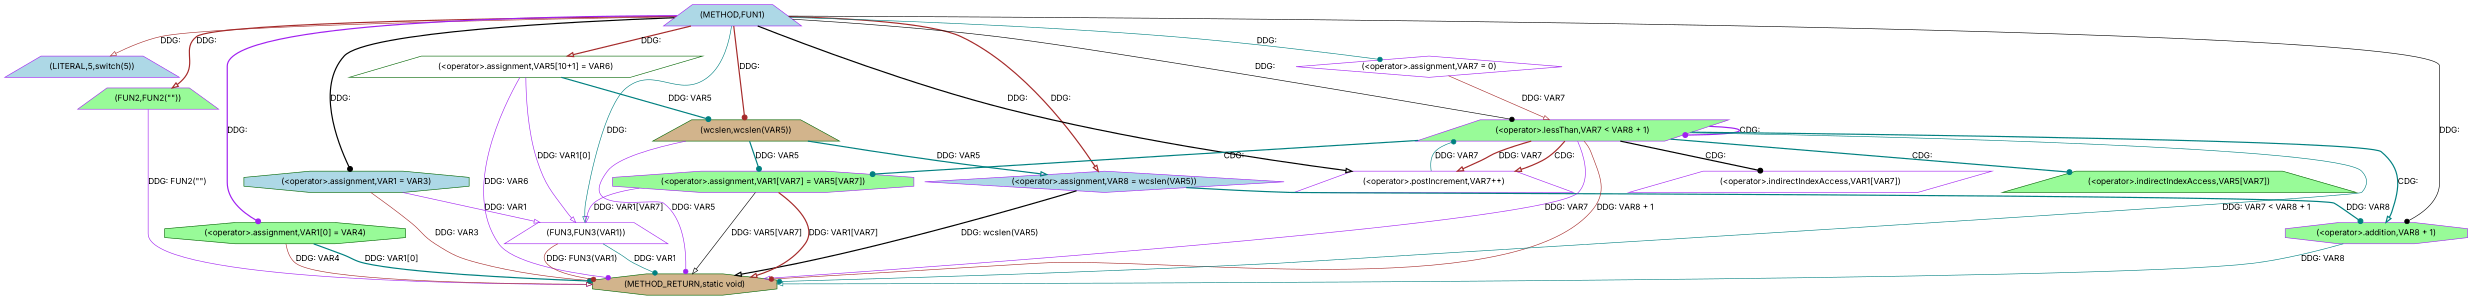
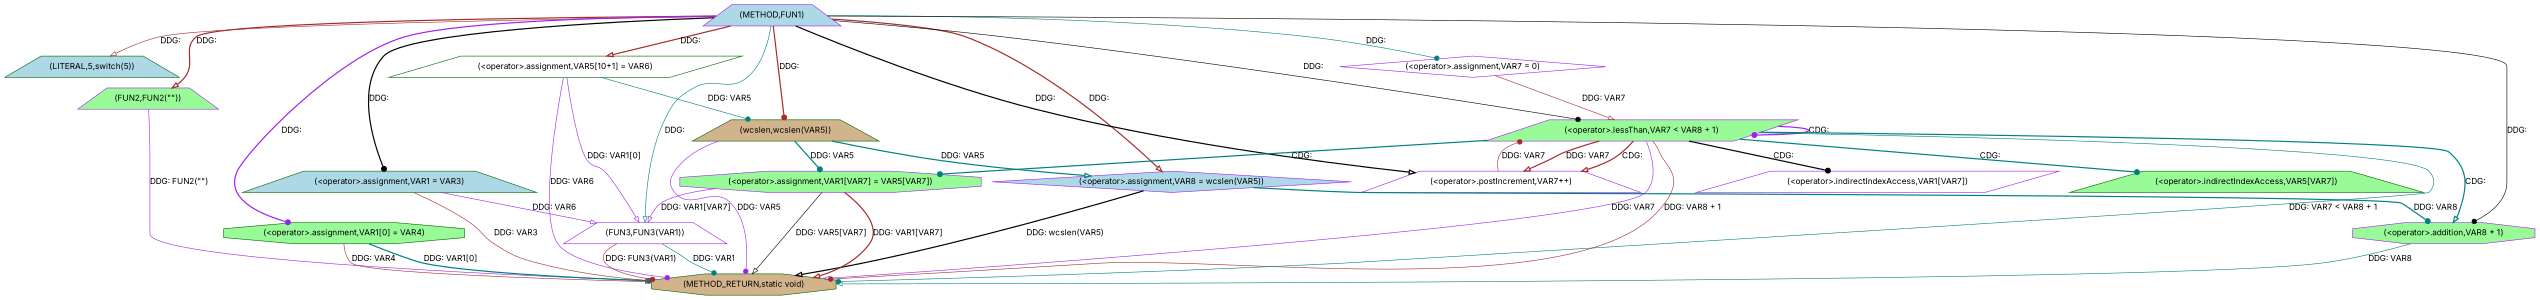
node "(LITERAL,5,switch(5))": color purple -> darkgreen
edge "(<operator>.assignment,VAR5[10+1] = VAR6)" -> "(wcslen,wcslen(VAR5))": style bold -> solid
edge "(<operator>.postIncrement,VAR7++)" -> "(<operator>.lessThan,VAR7 < VAR8 + 1)": color teal -> brown
node "(<operator>.assignment,VAR1 = VAR3)": shape octagon -> trapezium
edge "(<operator>.assignment,VAR1 = VAR3)" -> "(FUN3,FUN3(VAR1))": label "DDG: VAR1" -> "DDG: VAR6"
